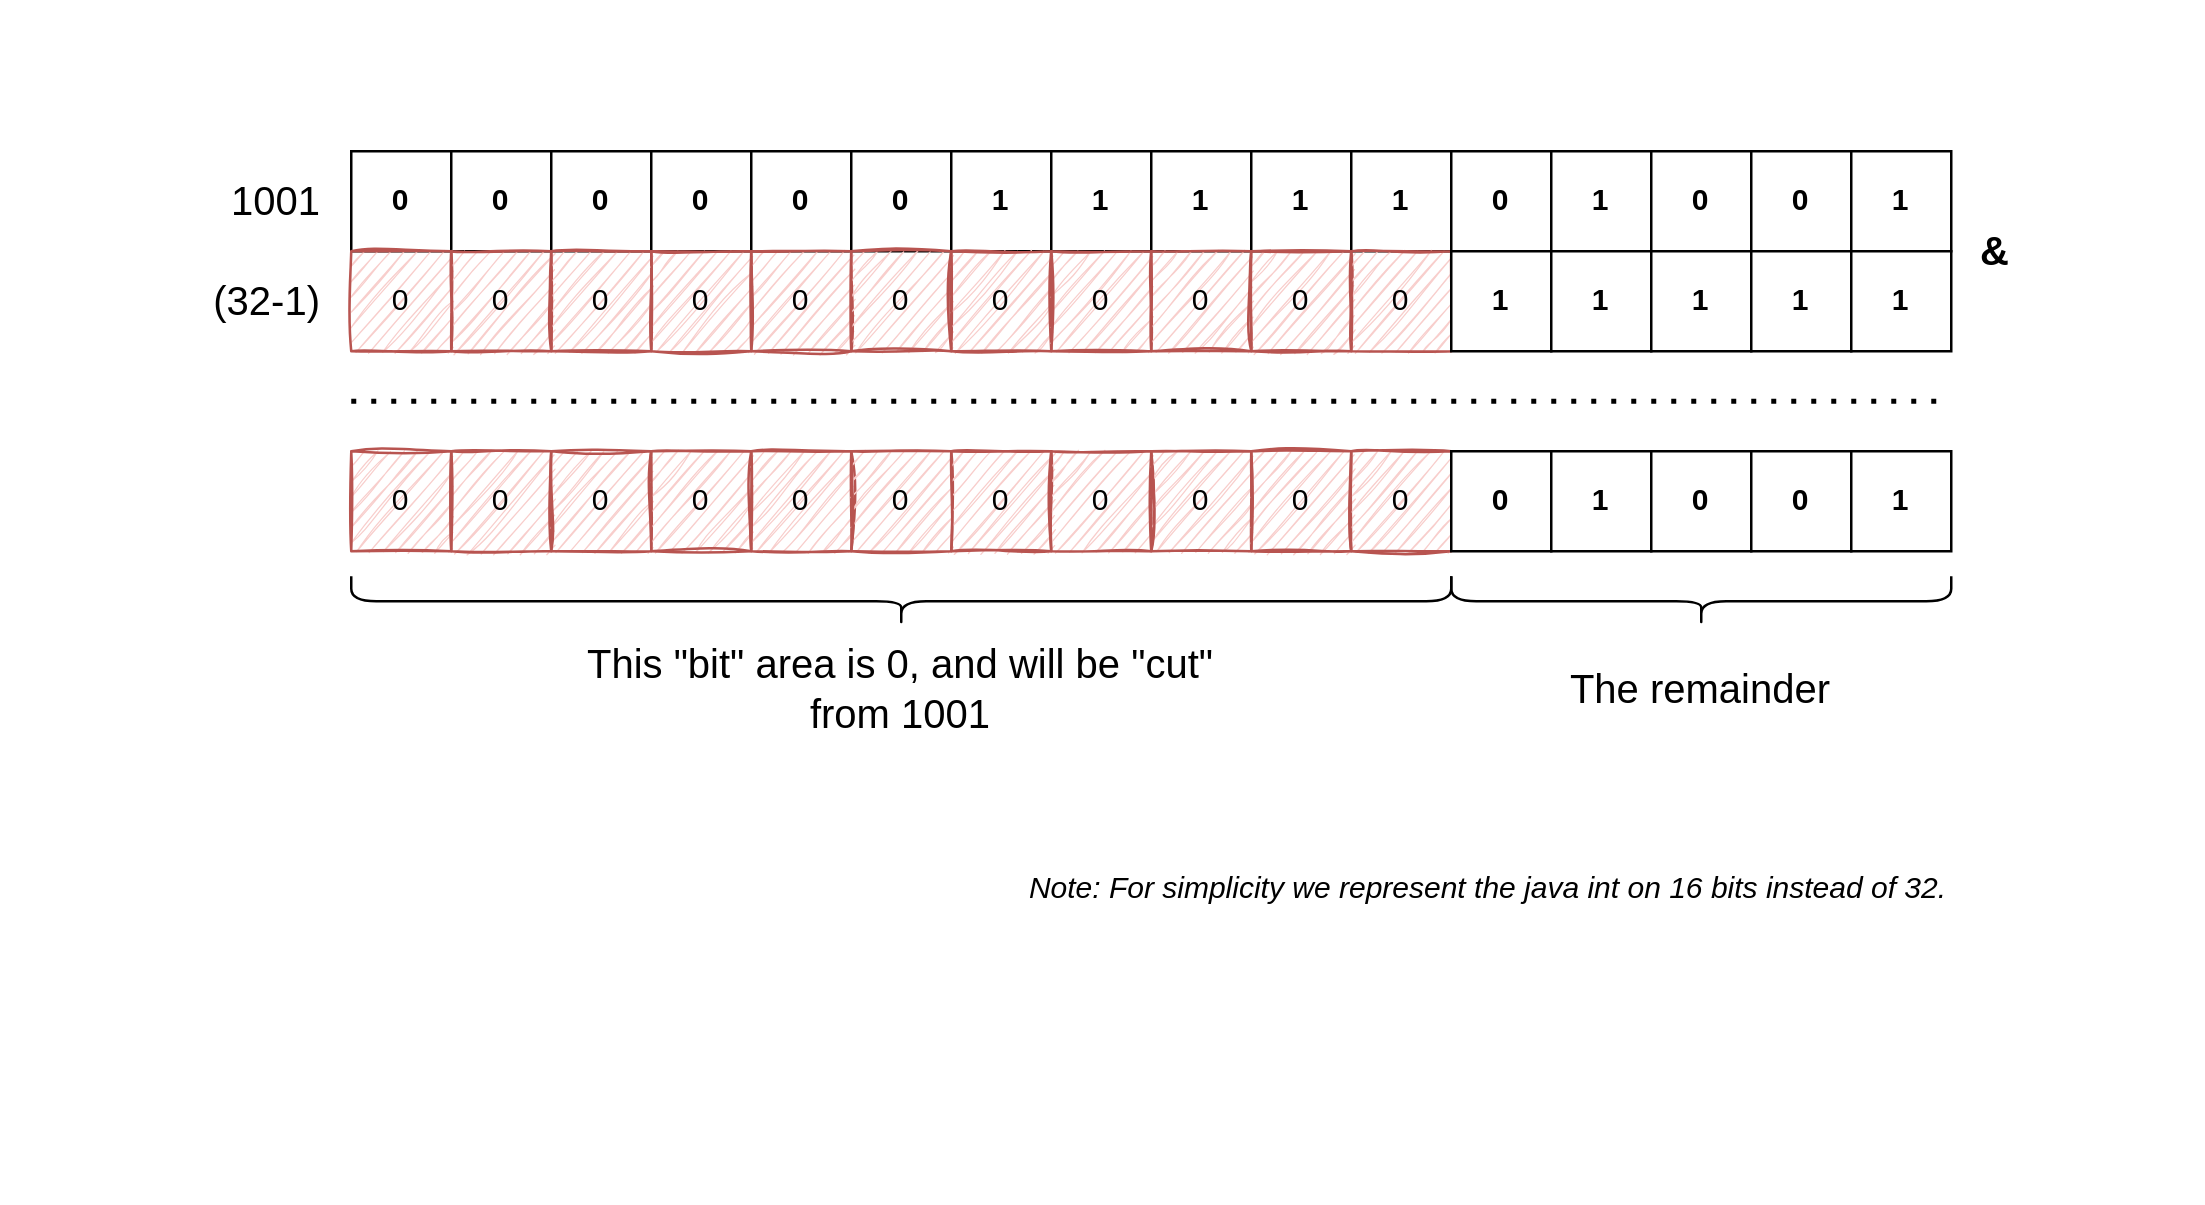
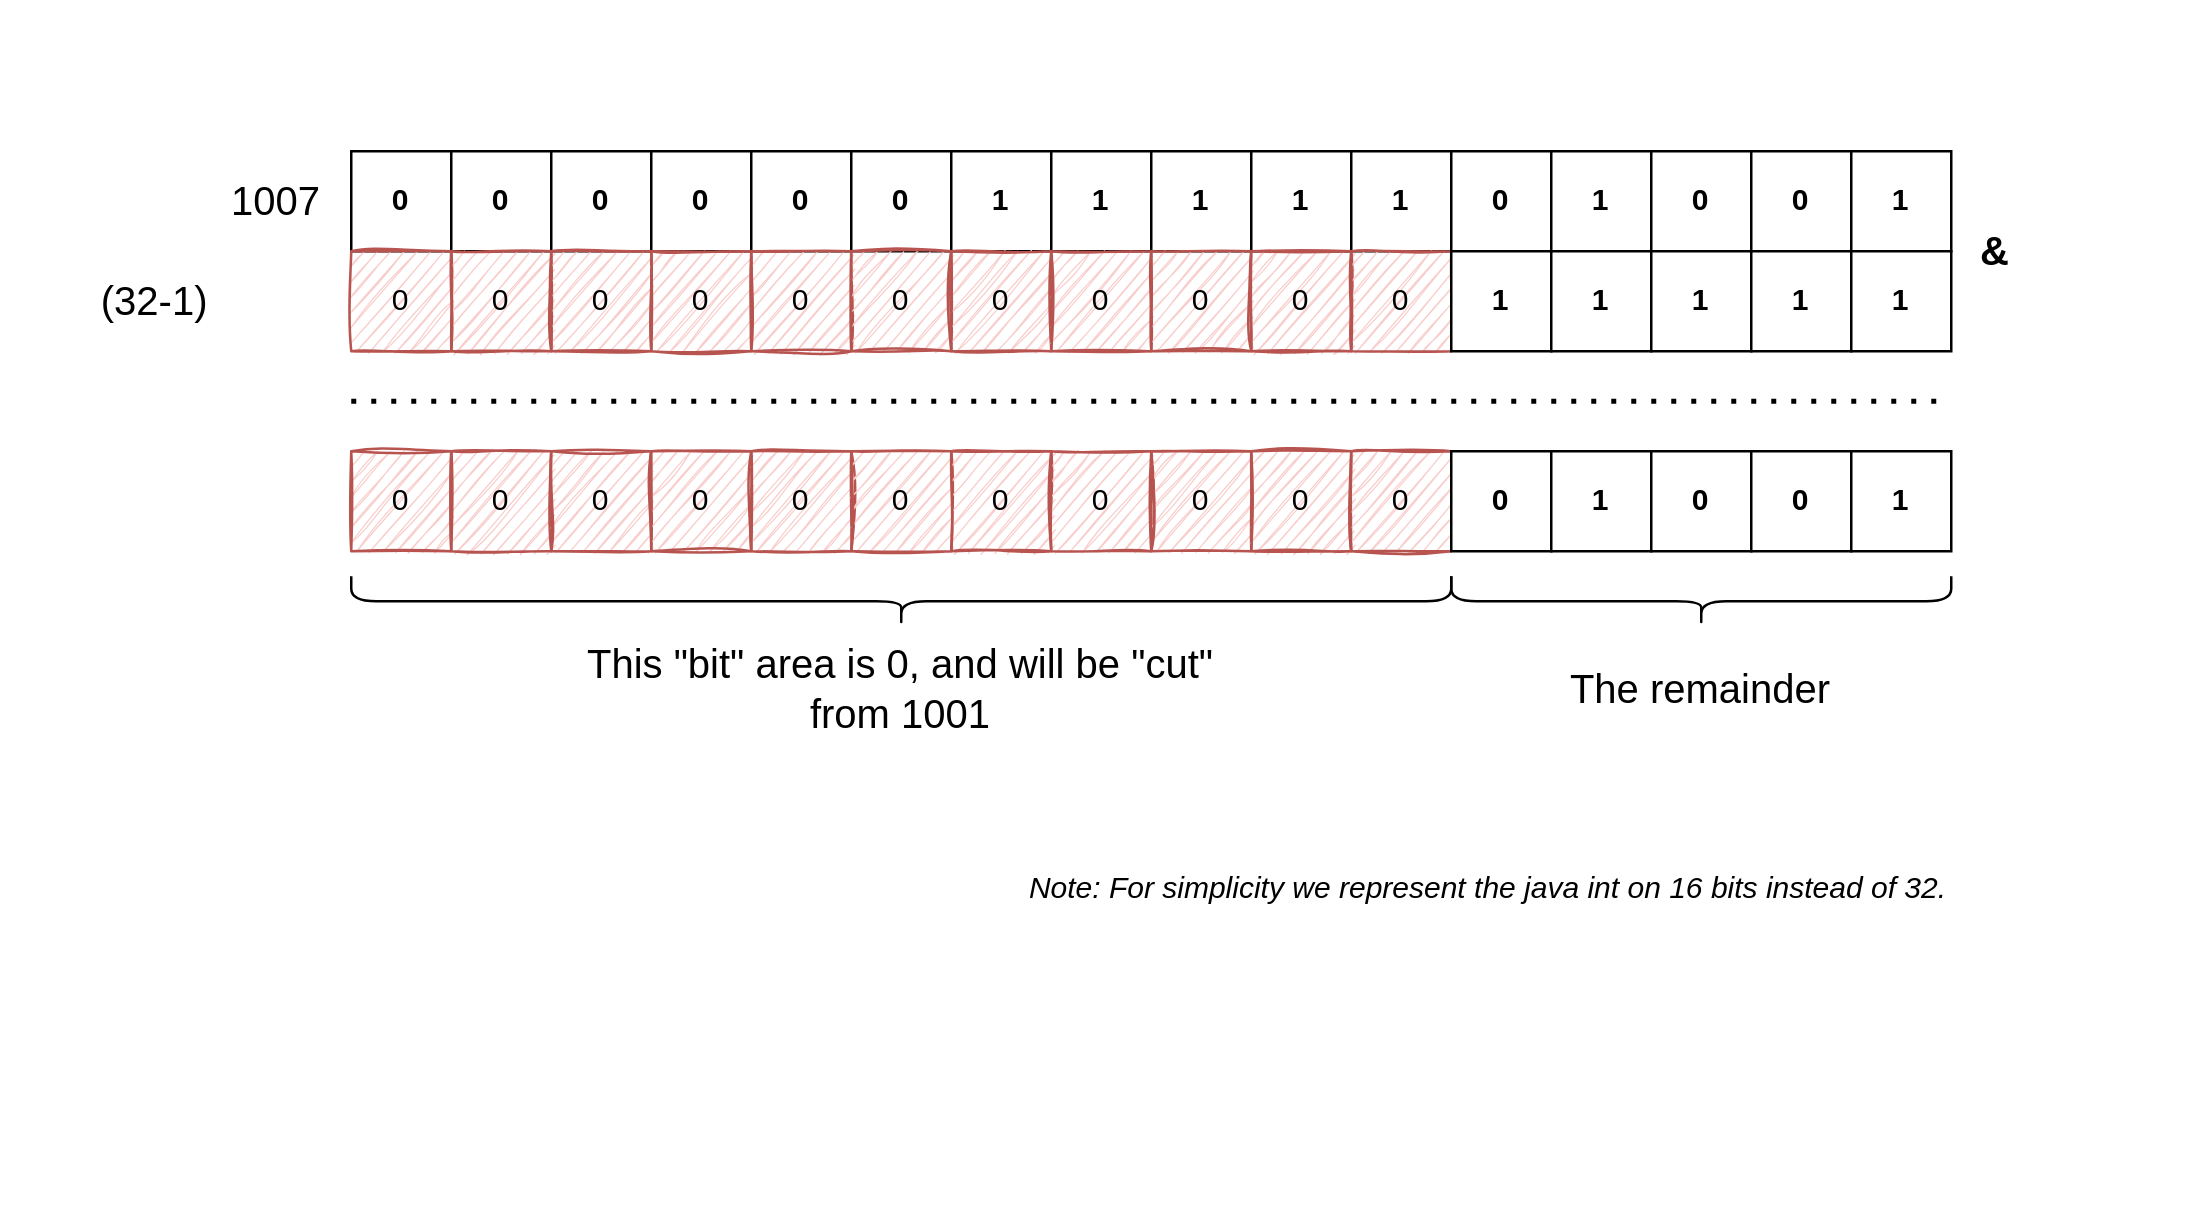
node "1001": label "1001" -> "1007"
node "(32-1)": moved (251, 301) -> (139, 301)
